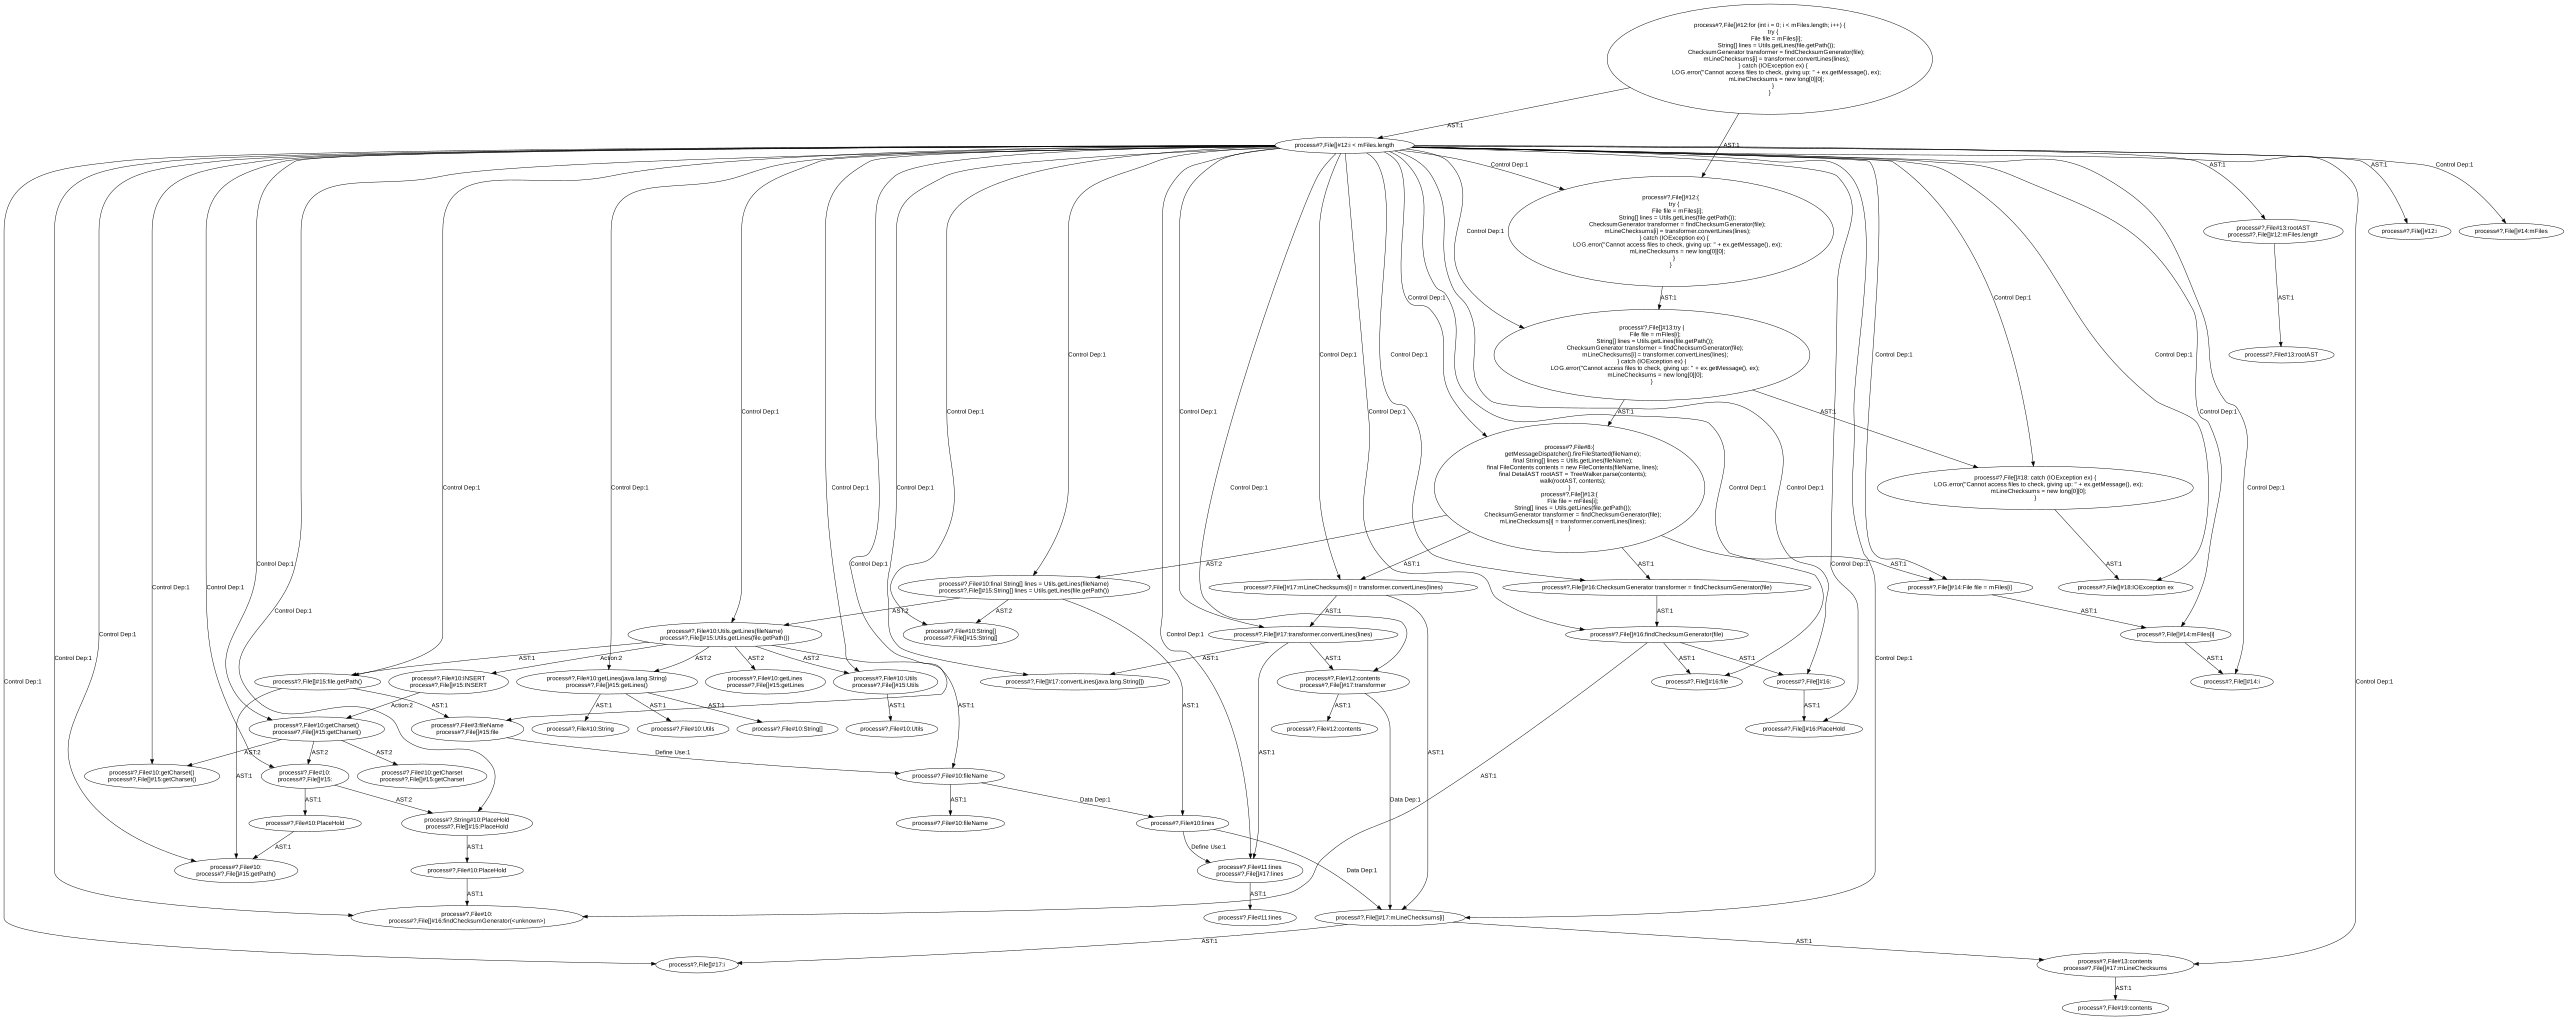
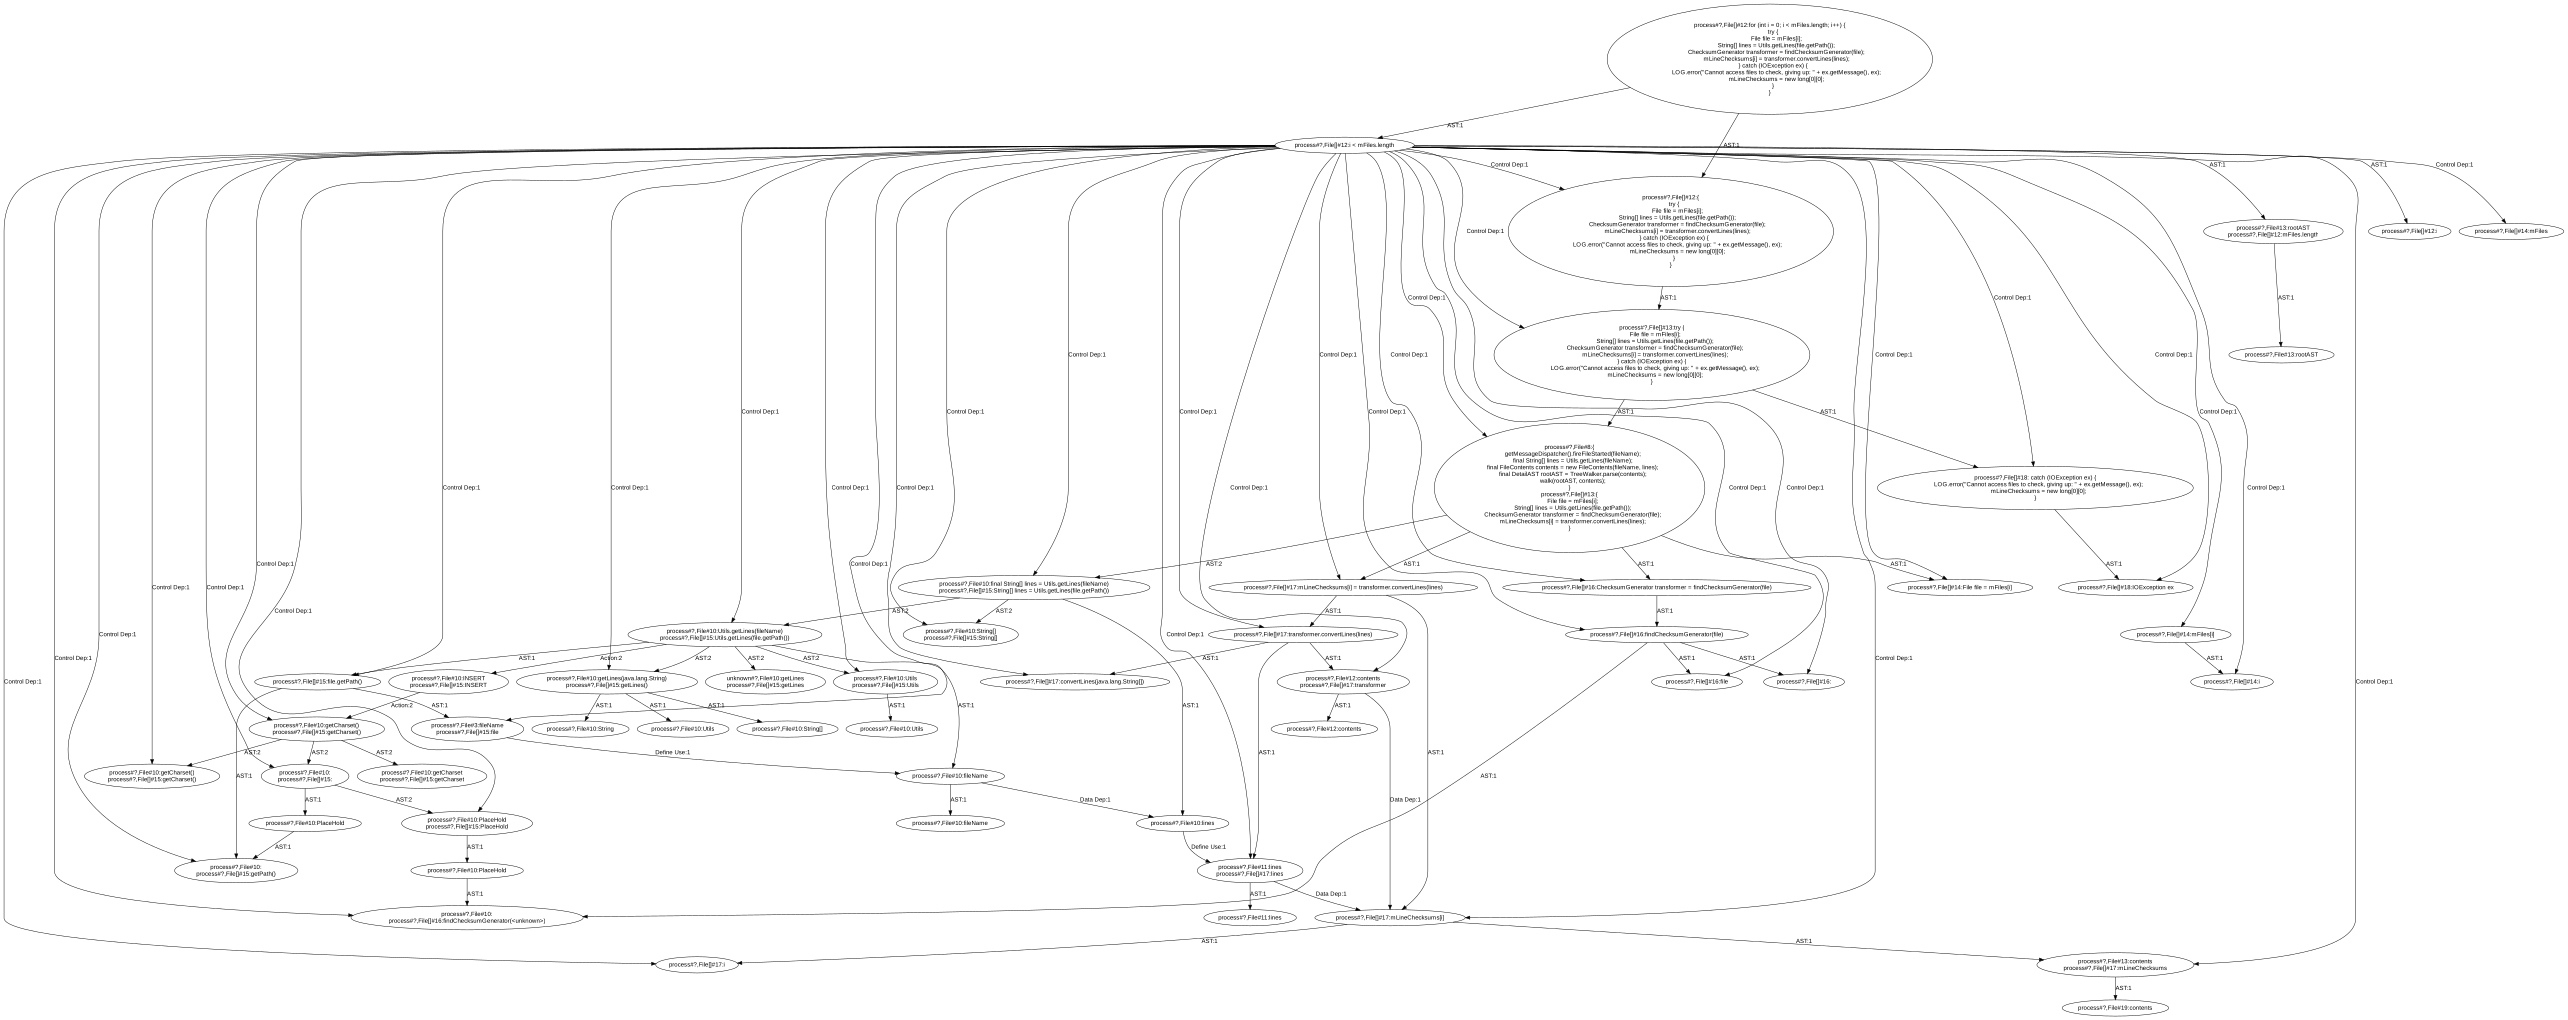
edge "process#?,File[]#14:File file = mFiles[i]" -> "process#?,File[]#14:mFiles[i]": removed, label "AST:1"
node "process#?,File#10:getLines process#?,File[]#15:getLines": label "process#?,File#10:getLines process#?,File[]#15:getLines" -> "unknown#?,File#10:getLines process#?,File[]#15:getLines"
node "process#?,File[]#16:PlaceHold": removed
node "process#?,String#10:PlaceHold process#?,File[]#15:PlaceHold": label "process#?,String#10:PlaceHold process#?,File[]#15:PlaceHold" -> "process#?,File#10:PlaceHold process#?,File[]#15:PlaceHold"
edge "process#?,File#10:lines" -> "process#?,File[]#17:mLineChecksums[i]": now "process#?,File#11:lines process#?,File[]#17:lines" -> "process#?,File[]#17:mLineChecksums[i]"
